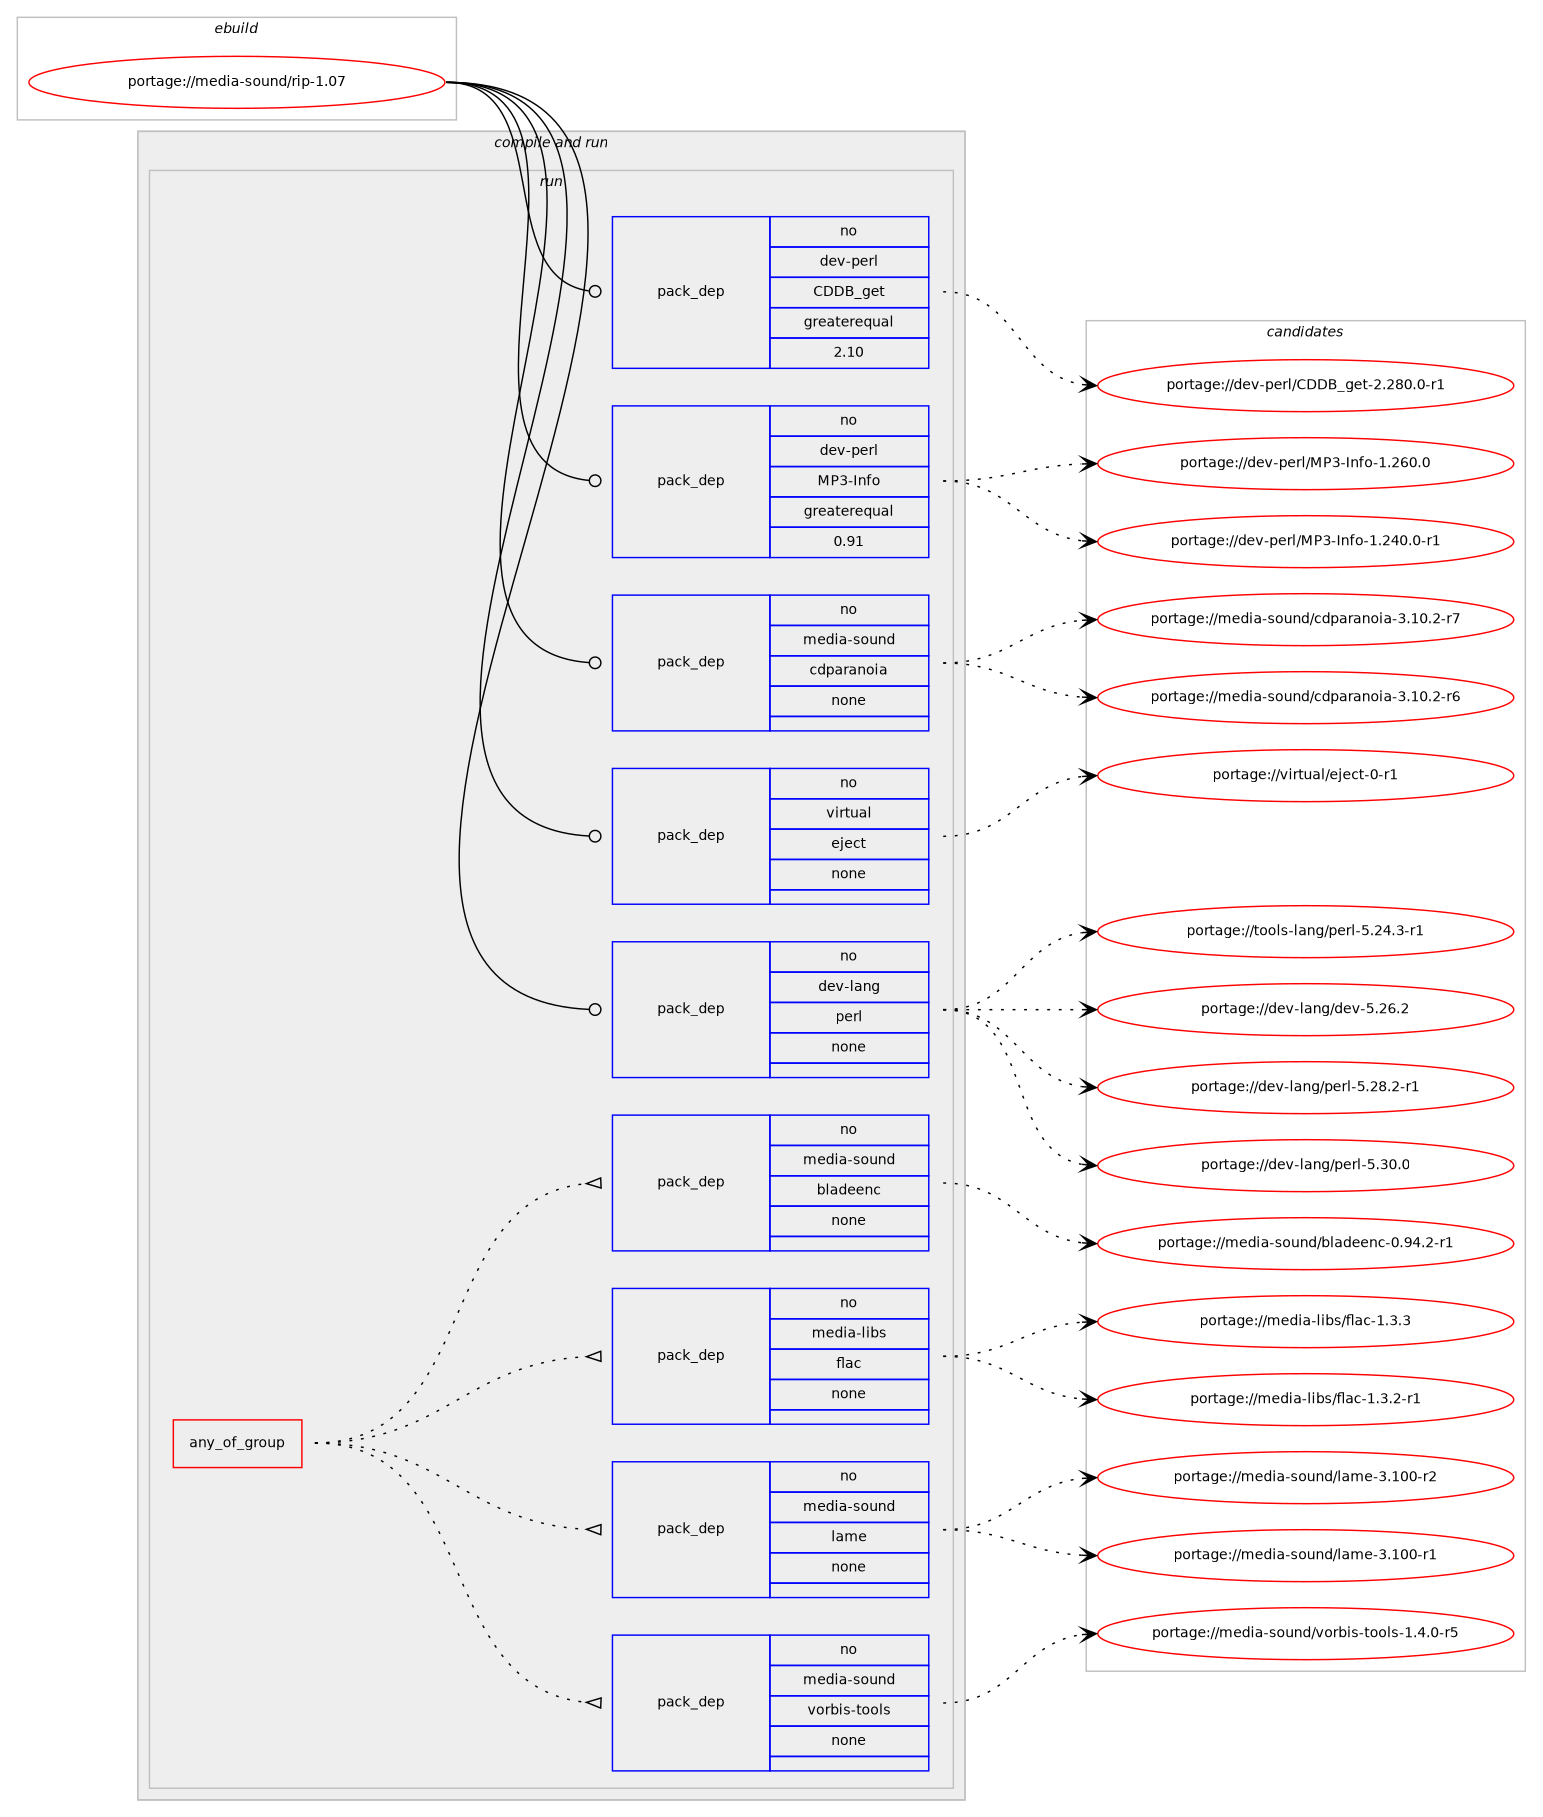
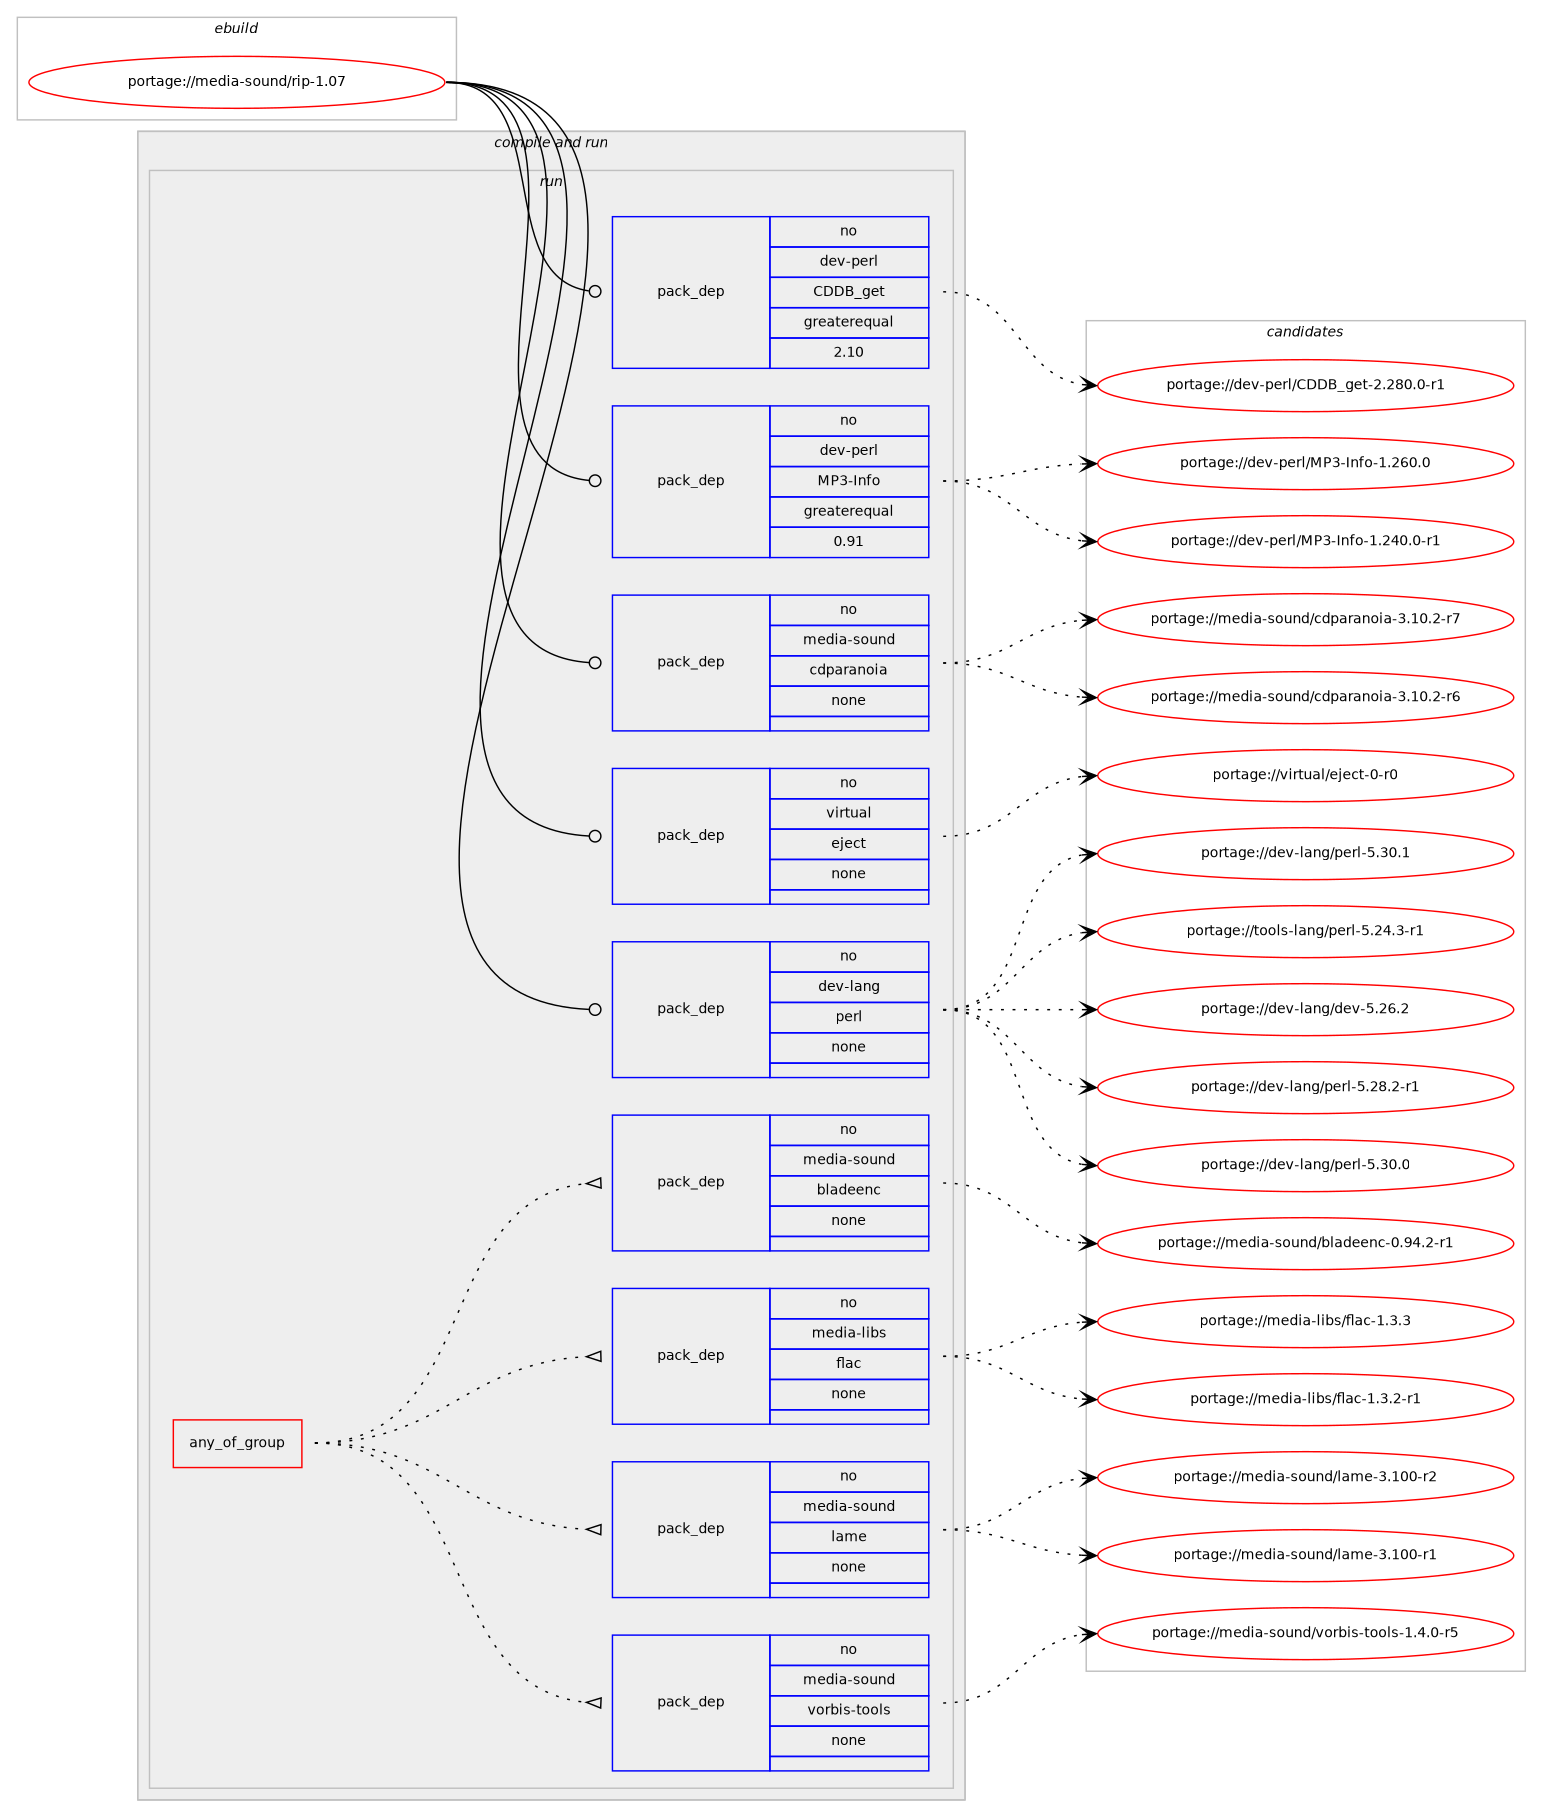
node "portage://virtual/eject-0-r1": label "portage://virtual/eject-0-r1" -> "portage://virtual/eject-0-r0"
node "portage://dev-lang/perl-5.30.1": added
